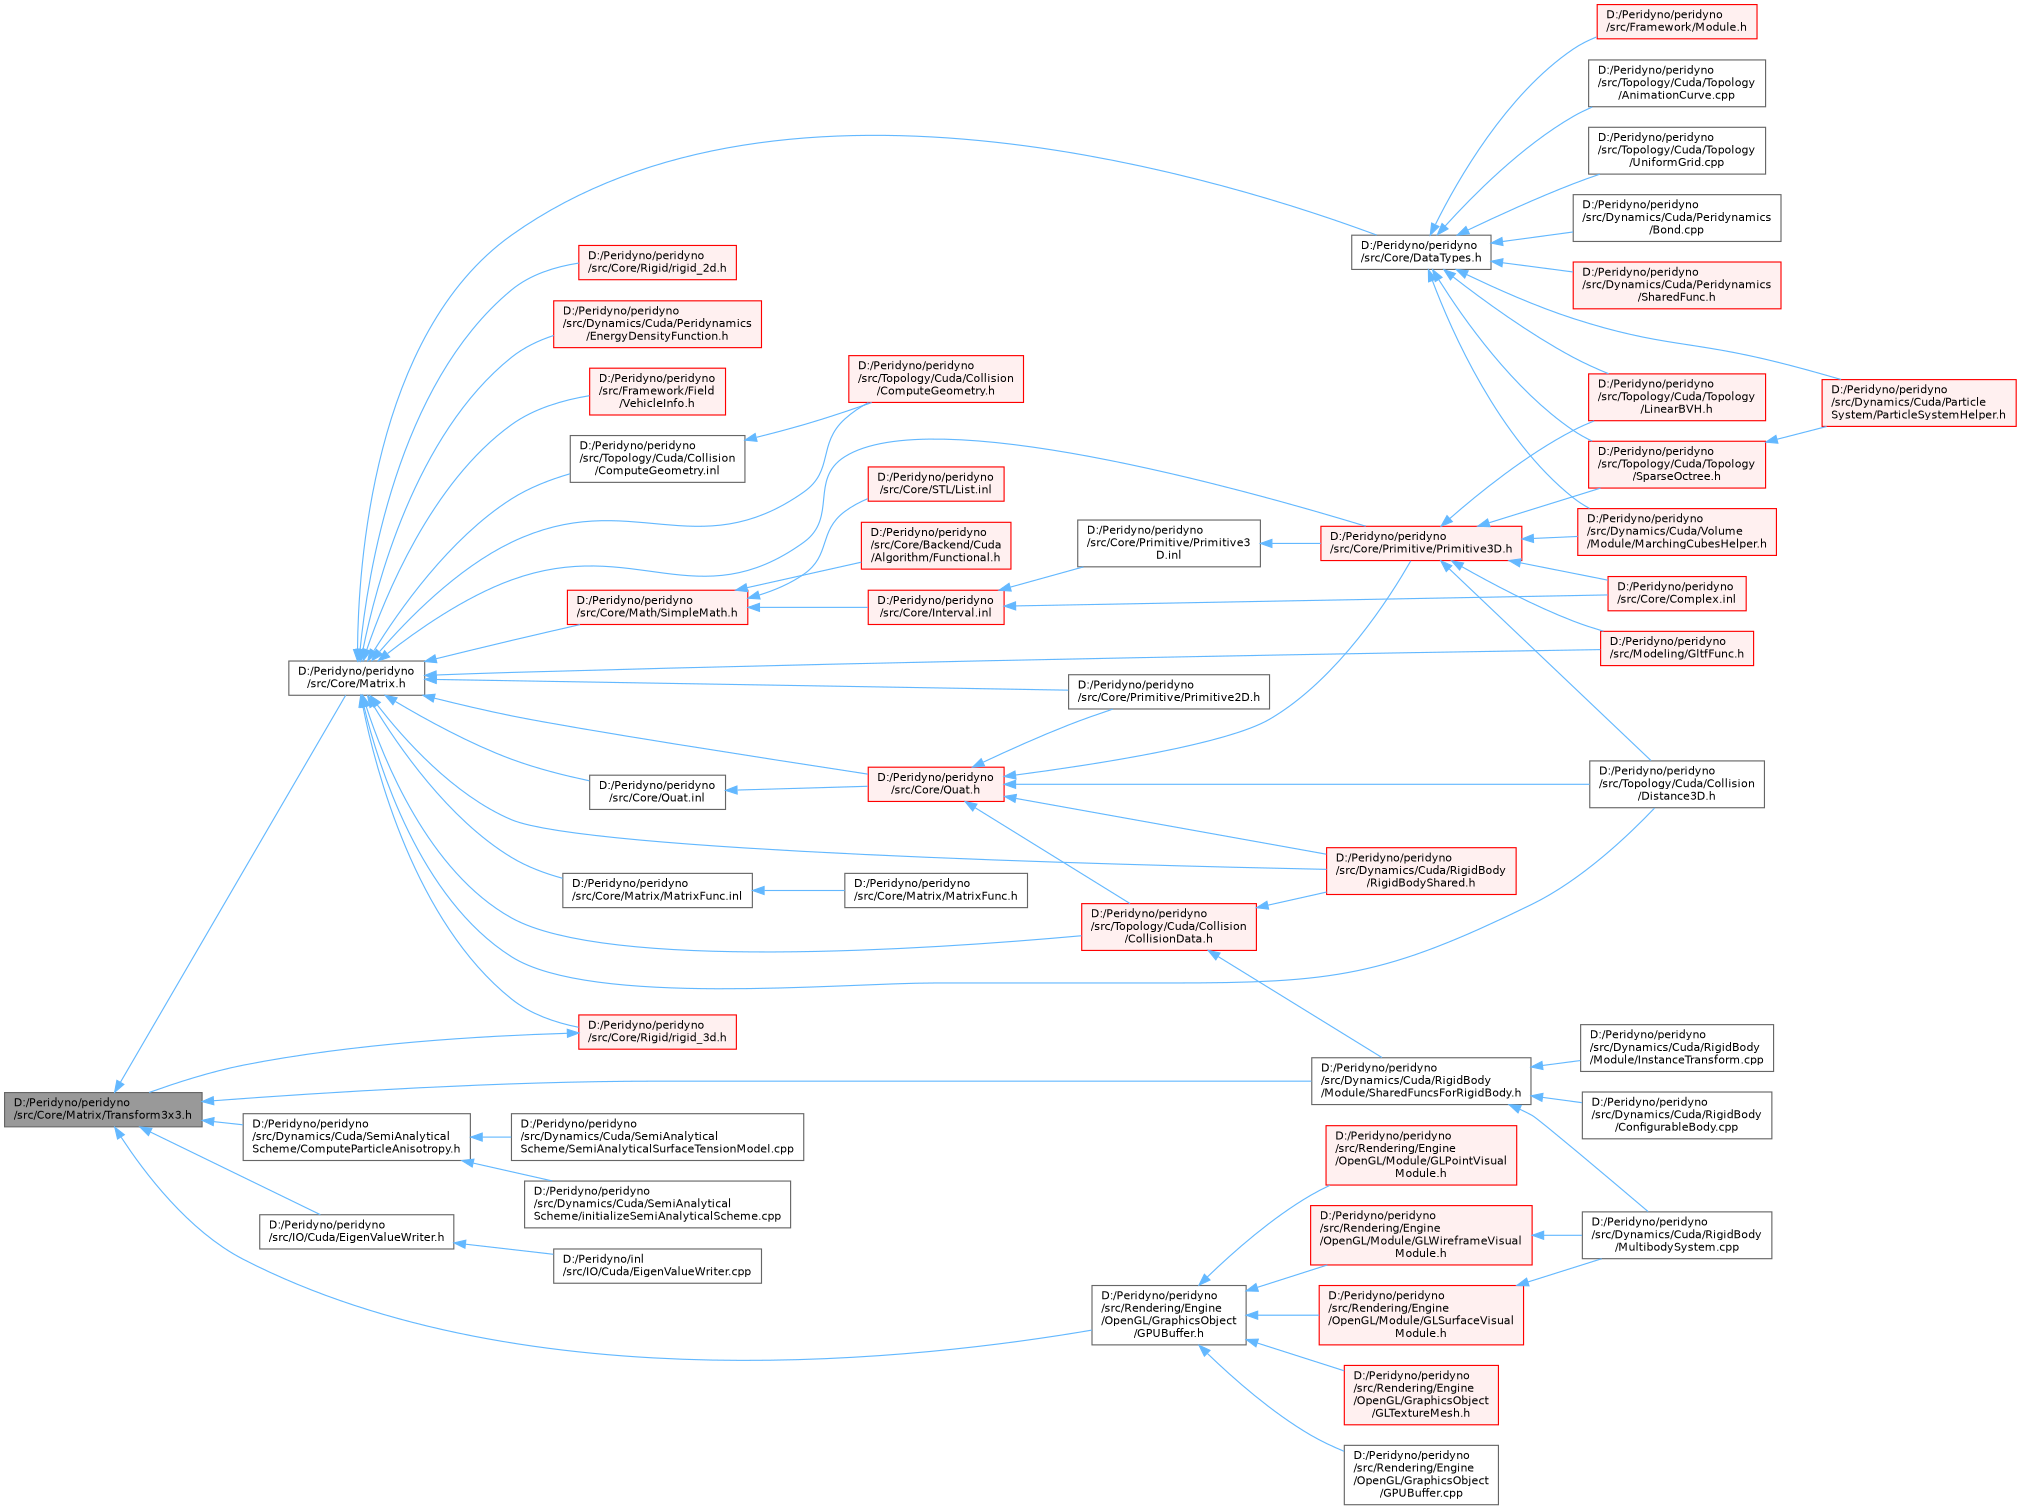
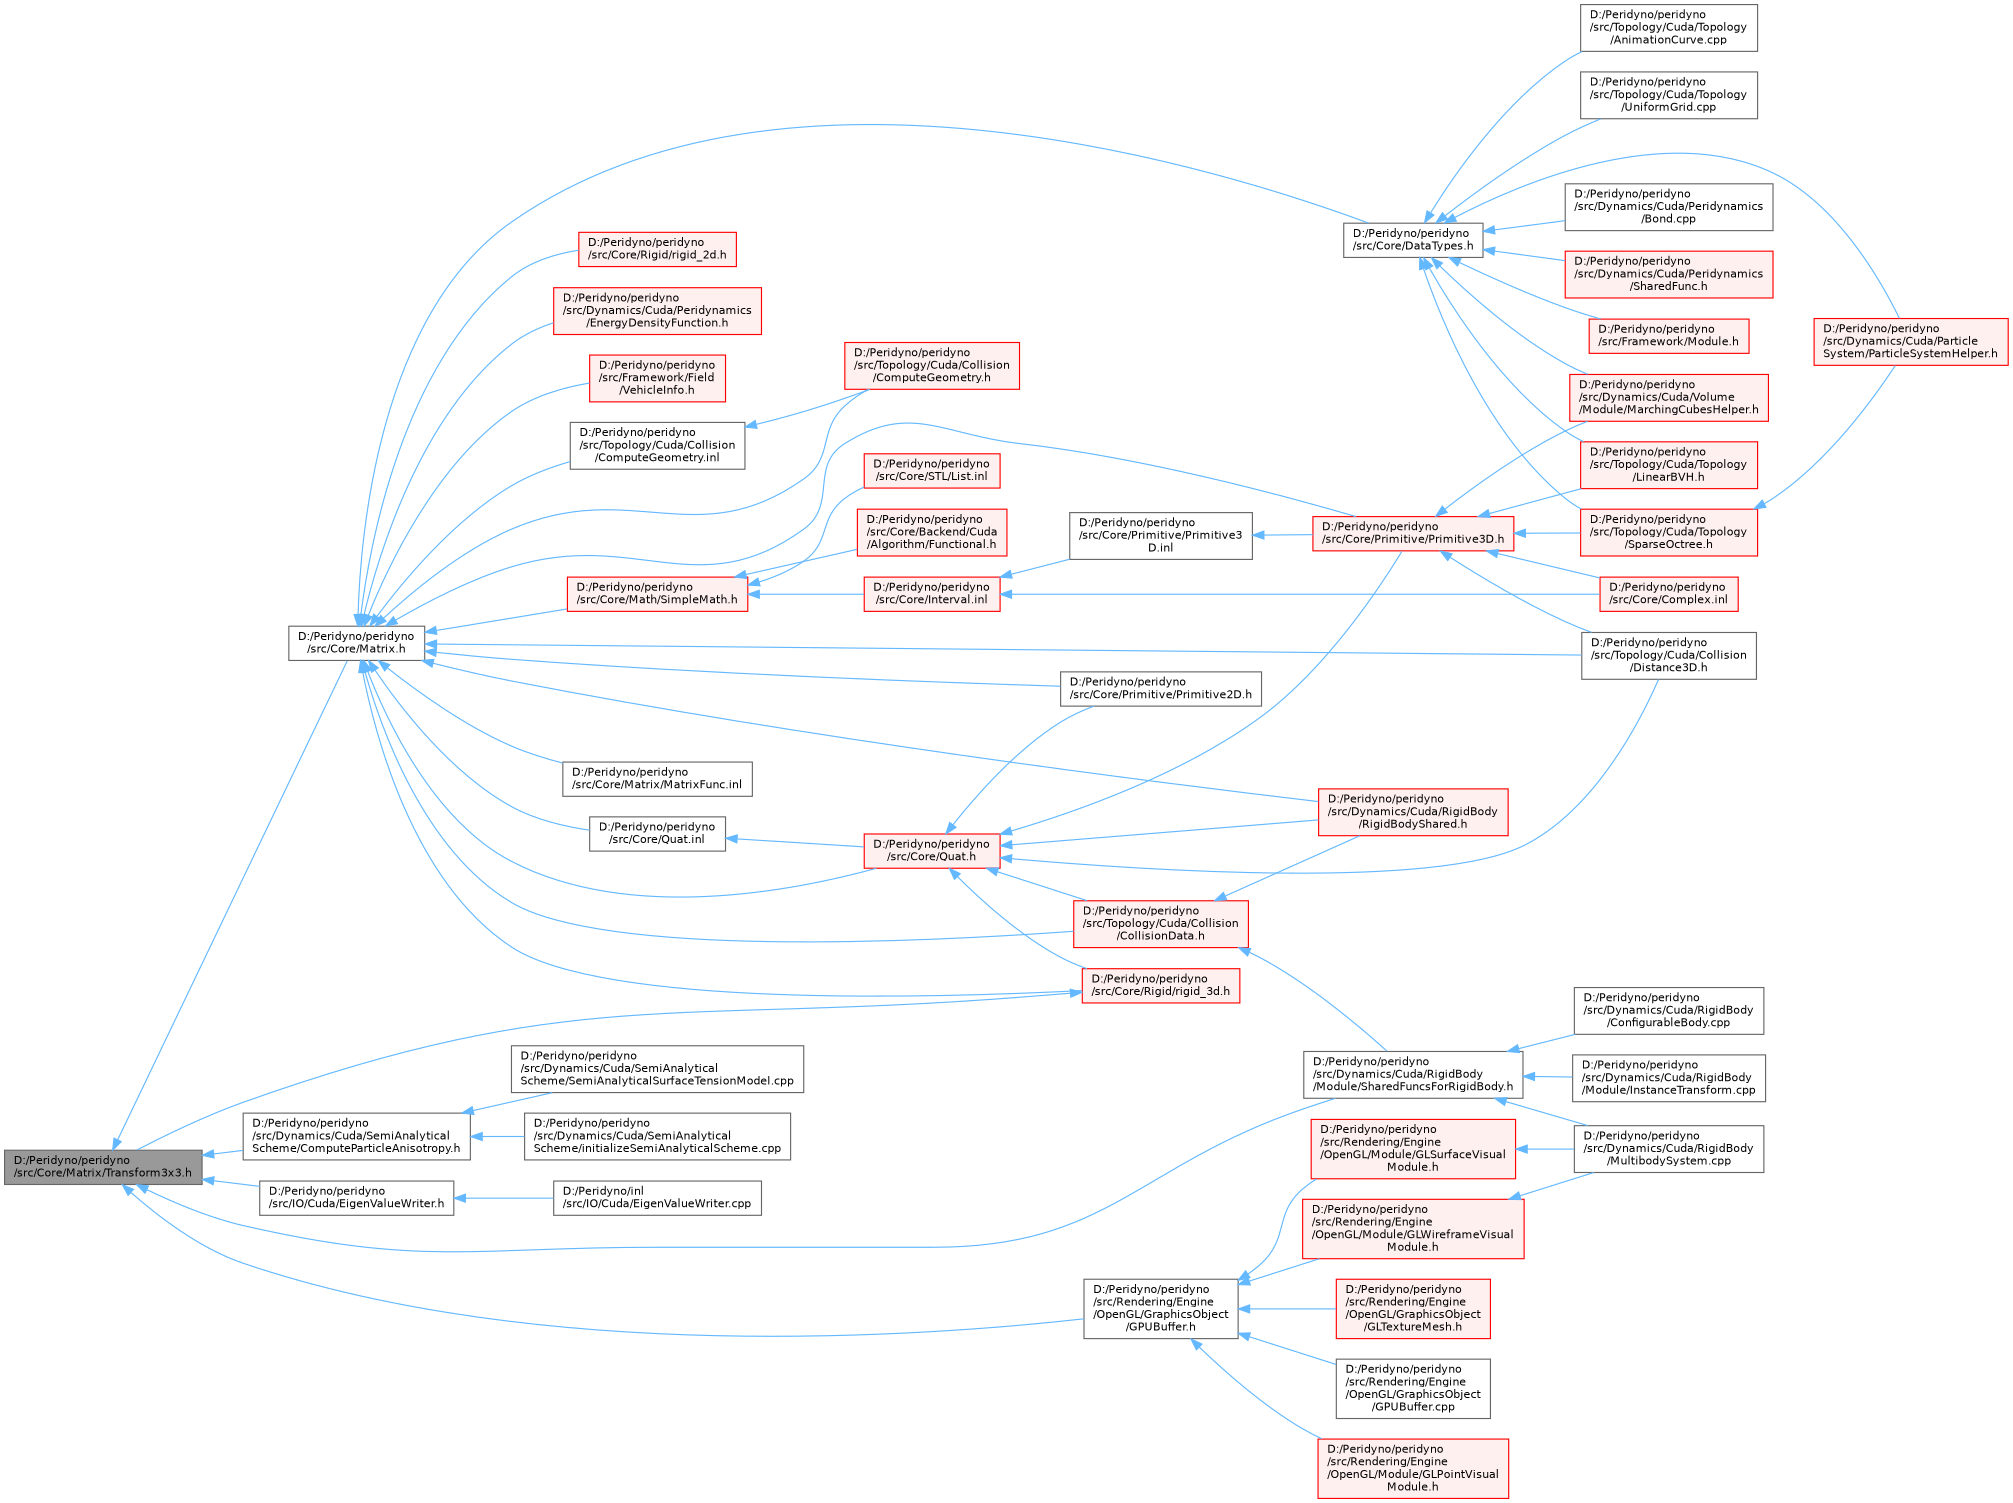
node "D:/Peridyno/peridyno /src/Modeling/GltfFunc.h": removed
node "D:/Peridyno/peridyno /src/Core/Matrix/MatrixFunc.h": removed
edge "D:/Peridyno/peridyno /src/Core/Rigid/rigid_3d.h" -> "D:/Peridyno/peridyno /src/Core/Quat.h": added
